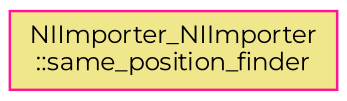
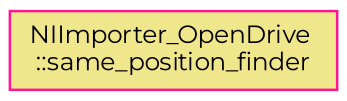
node "NIImporter_NIImporter ::same_position_finder": label "NIImporter_NIImporter ::same_position_finder" -> "NIImporter_OpenDrive ::same_position_finder"
